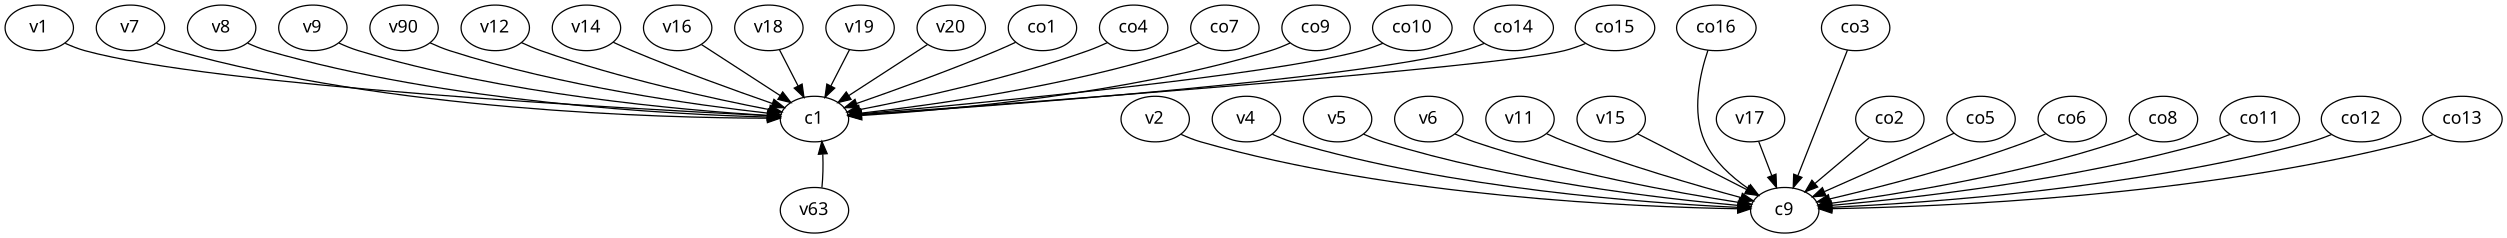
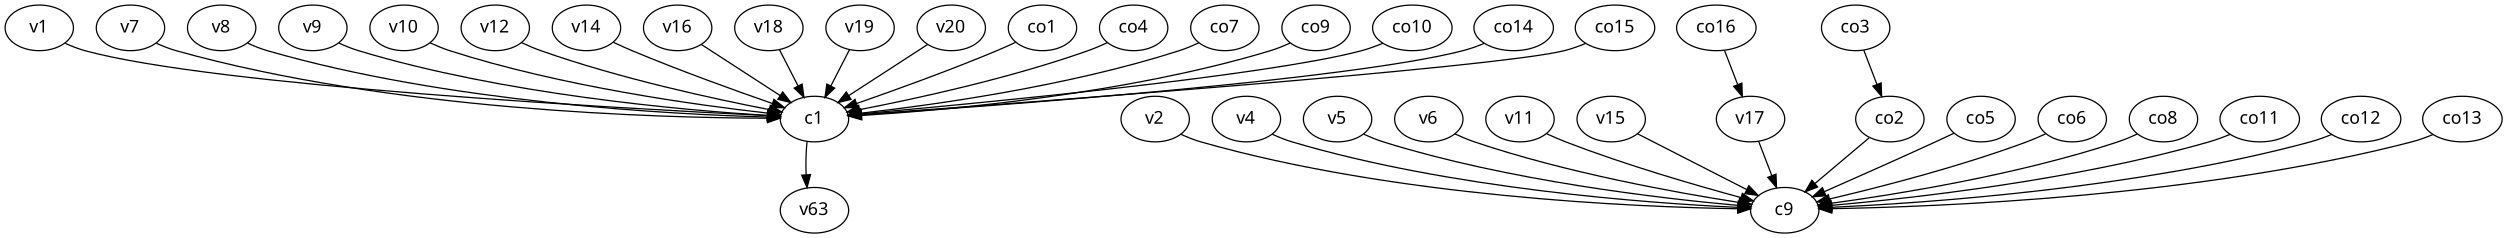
node "v90": label "v90" -> "v10"
edge "co3" -> "c9": now "co3" -> "co2"
edge "co16" -> "c9": now "co16" -> "v17"
edge "v63" -> "c1": reversed
